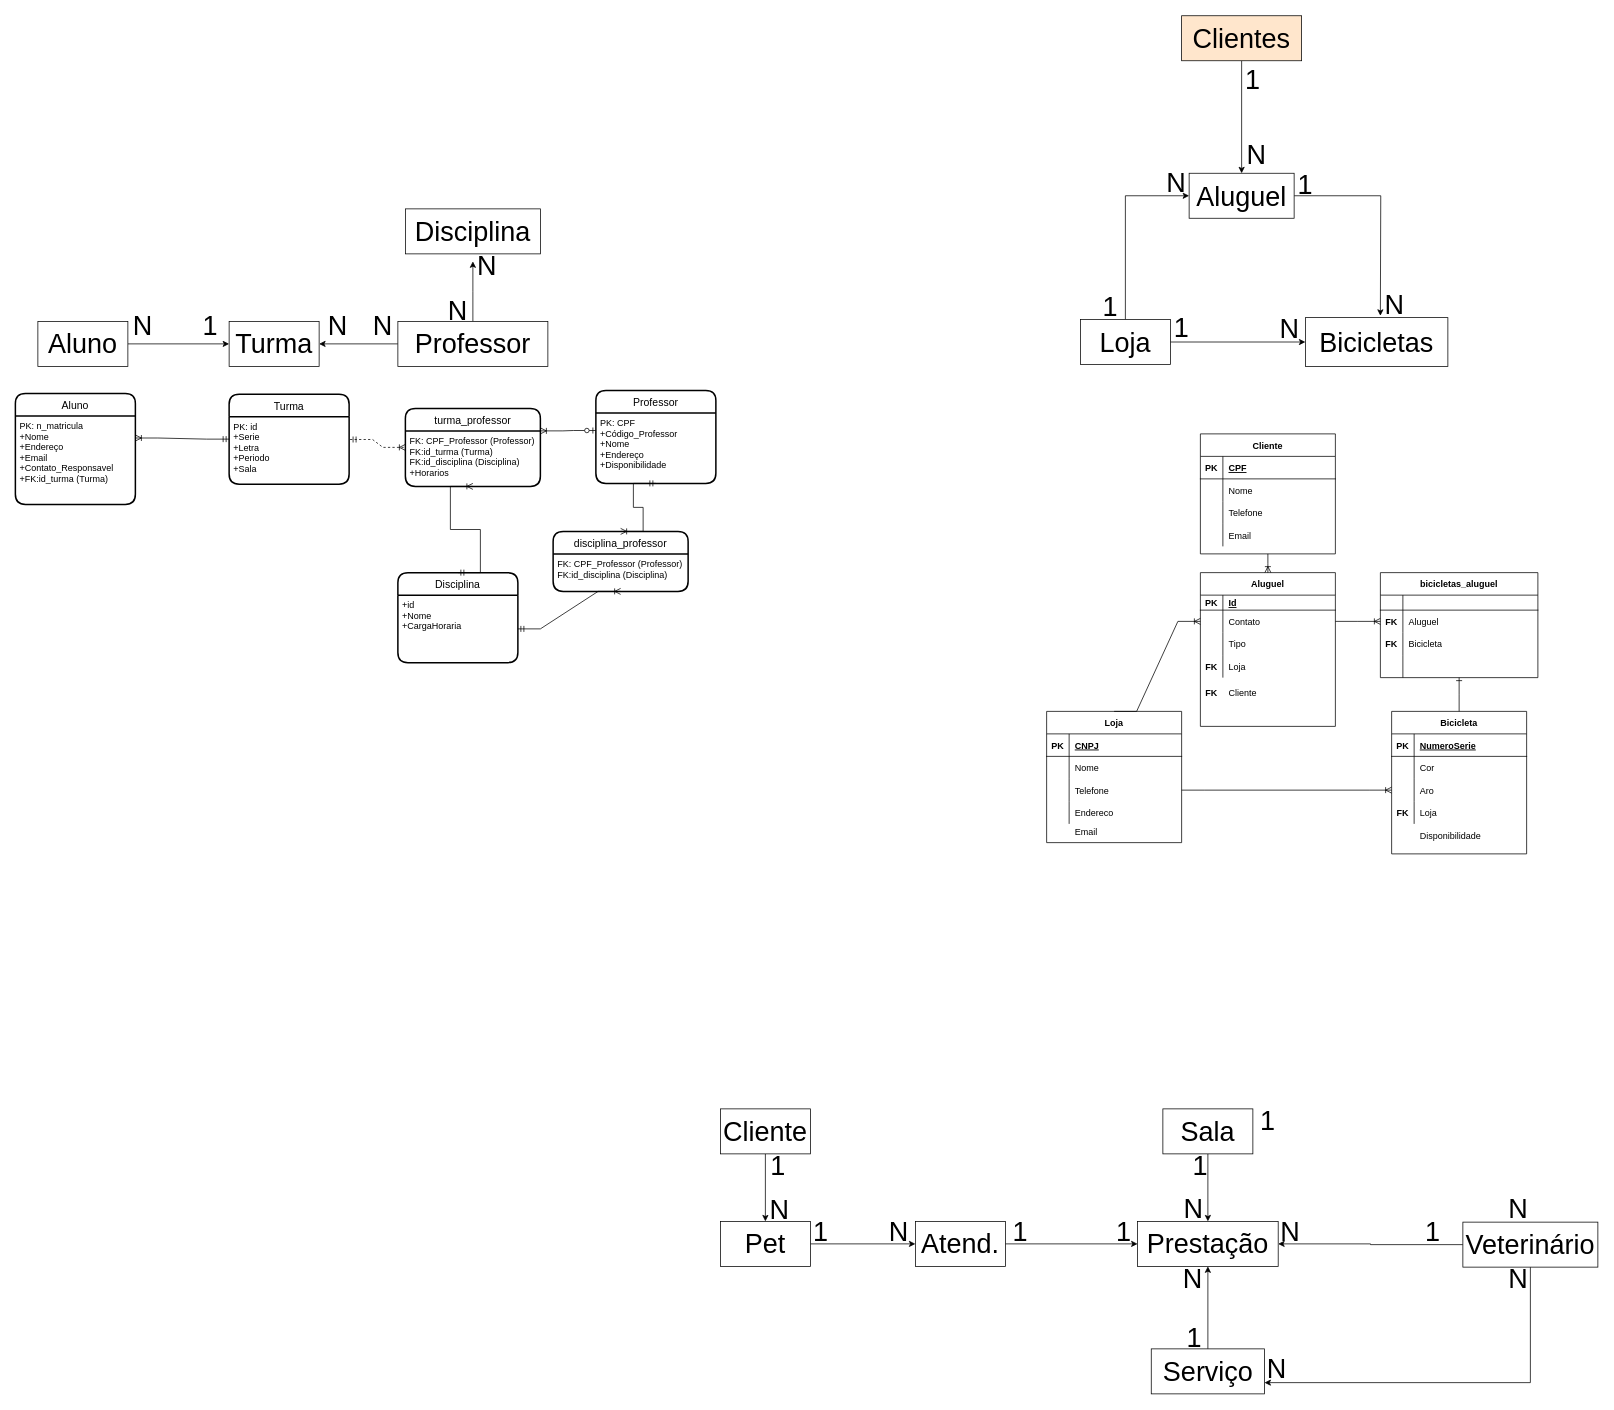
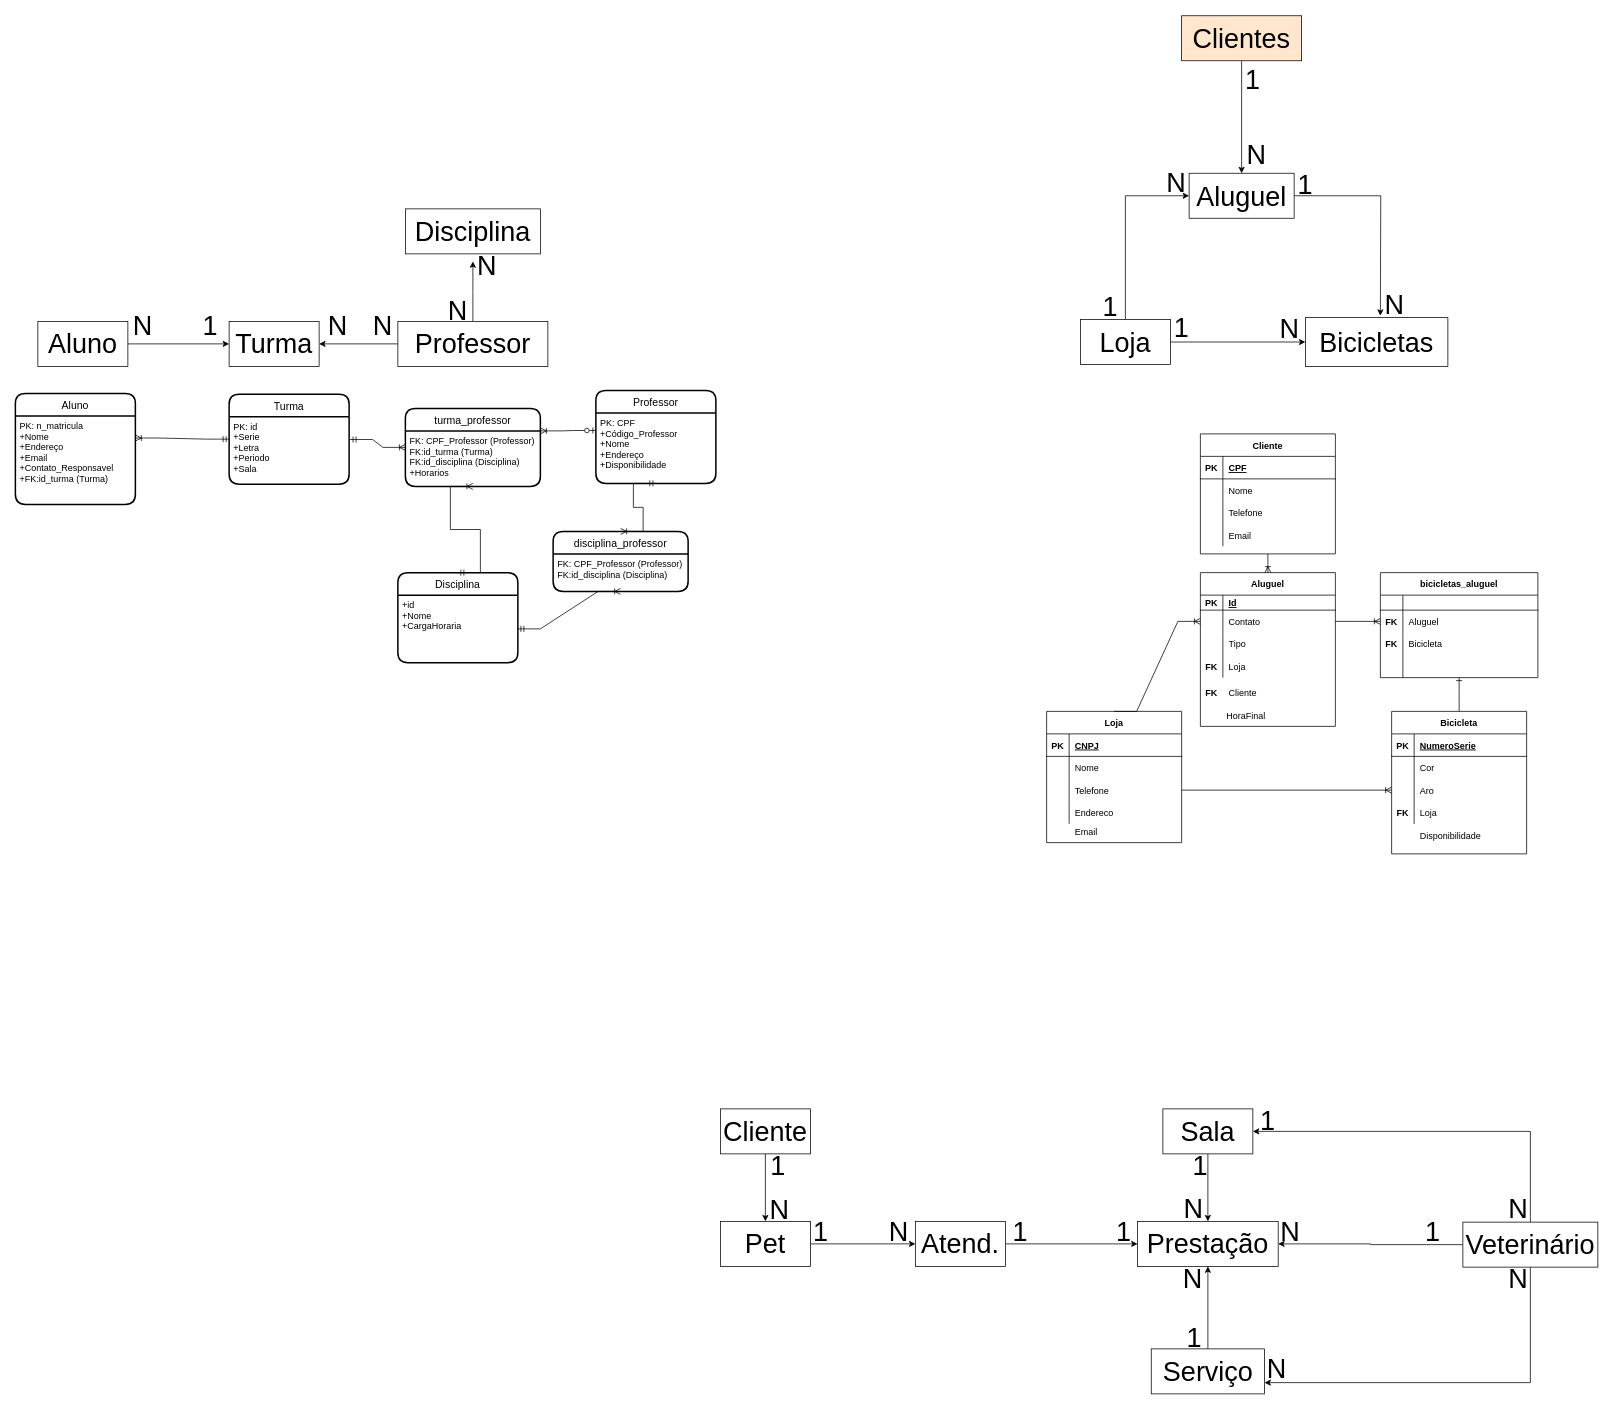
edge "turma_professor" -- "PK: id +Serie +Letra +Periodo +Sala": style dashed -> solid
node "HoraFinal": added
edge "Veterinário" -> "Sala": added
